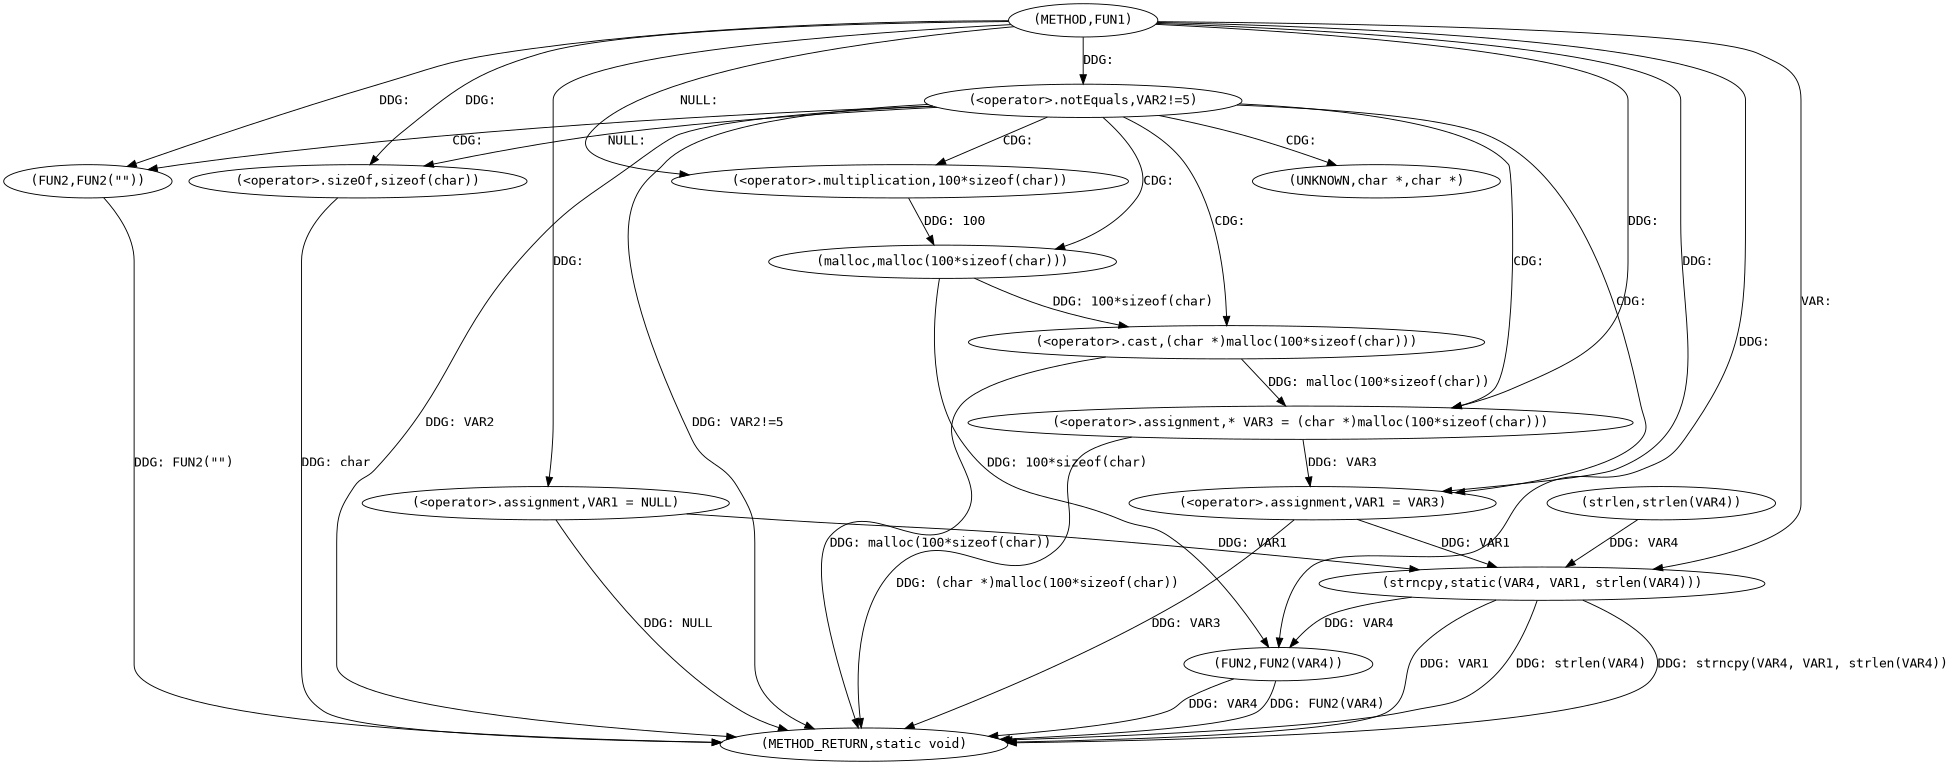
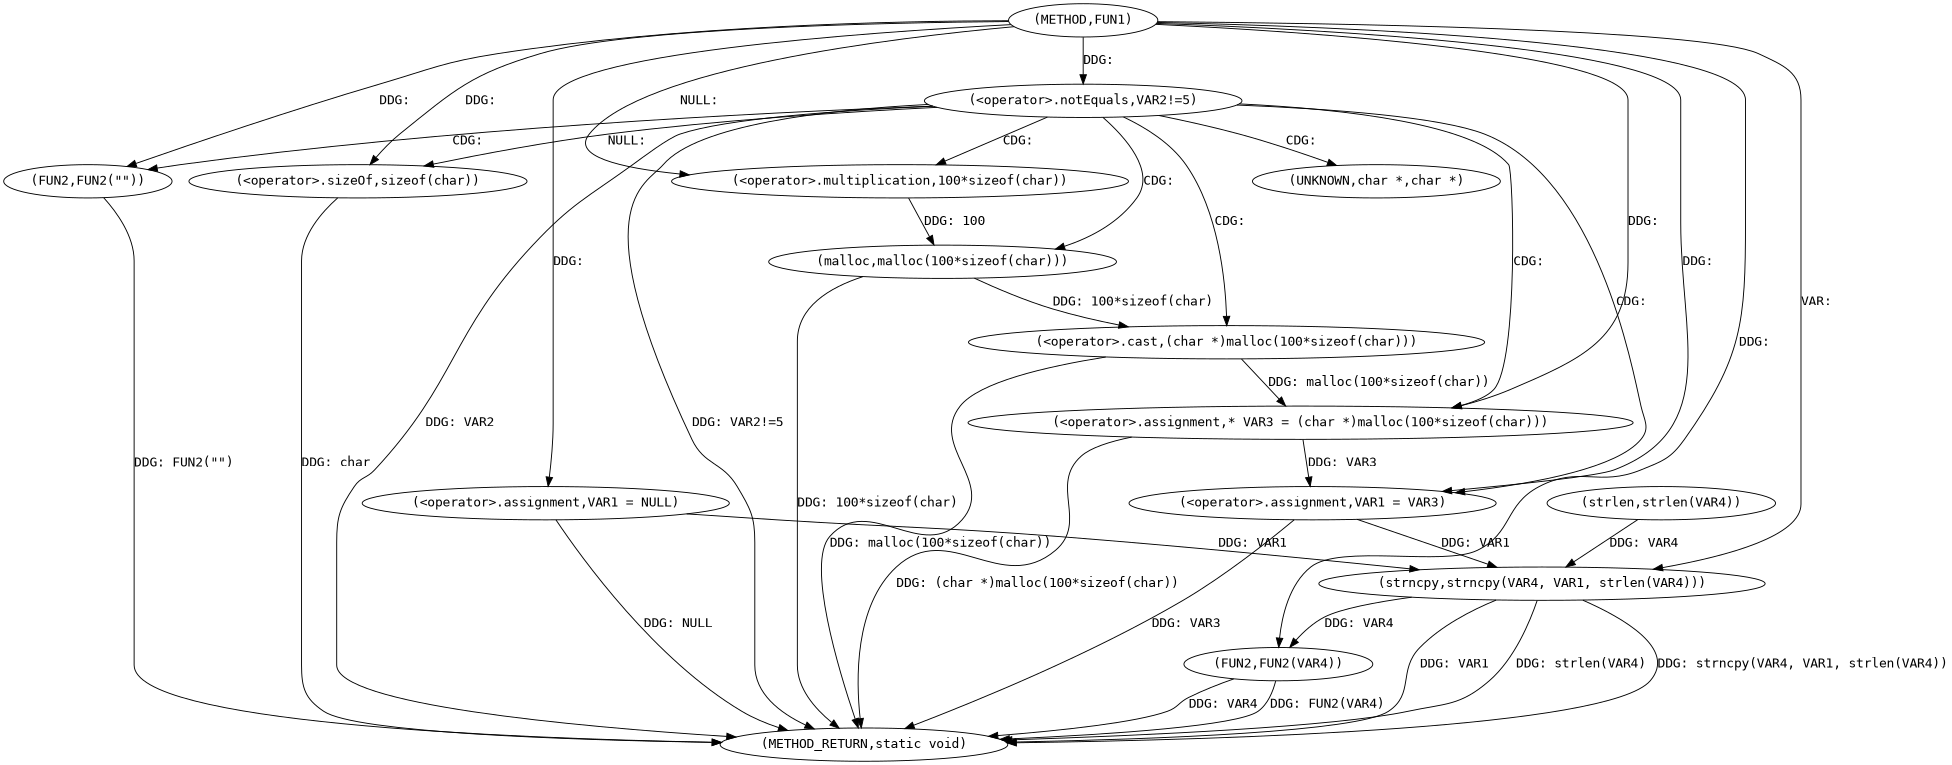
edge "(malloc,malloc(100*sizeof(char)))" -> "(FUN2,FUN2(VAR4))": now "(malloc,malloc(100*sizeof(char)))" -> "(METHOD_RETURN,static void)"
node "(strncpy,static(VAR4, VAR1, strlen(VAR4)))": label "(strncpy,static(VAR4, VAR1, strlen(VAR4)))" -> "(strncpy,strncpy(VAR4, VAR1, strlen(VAR4)))"
